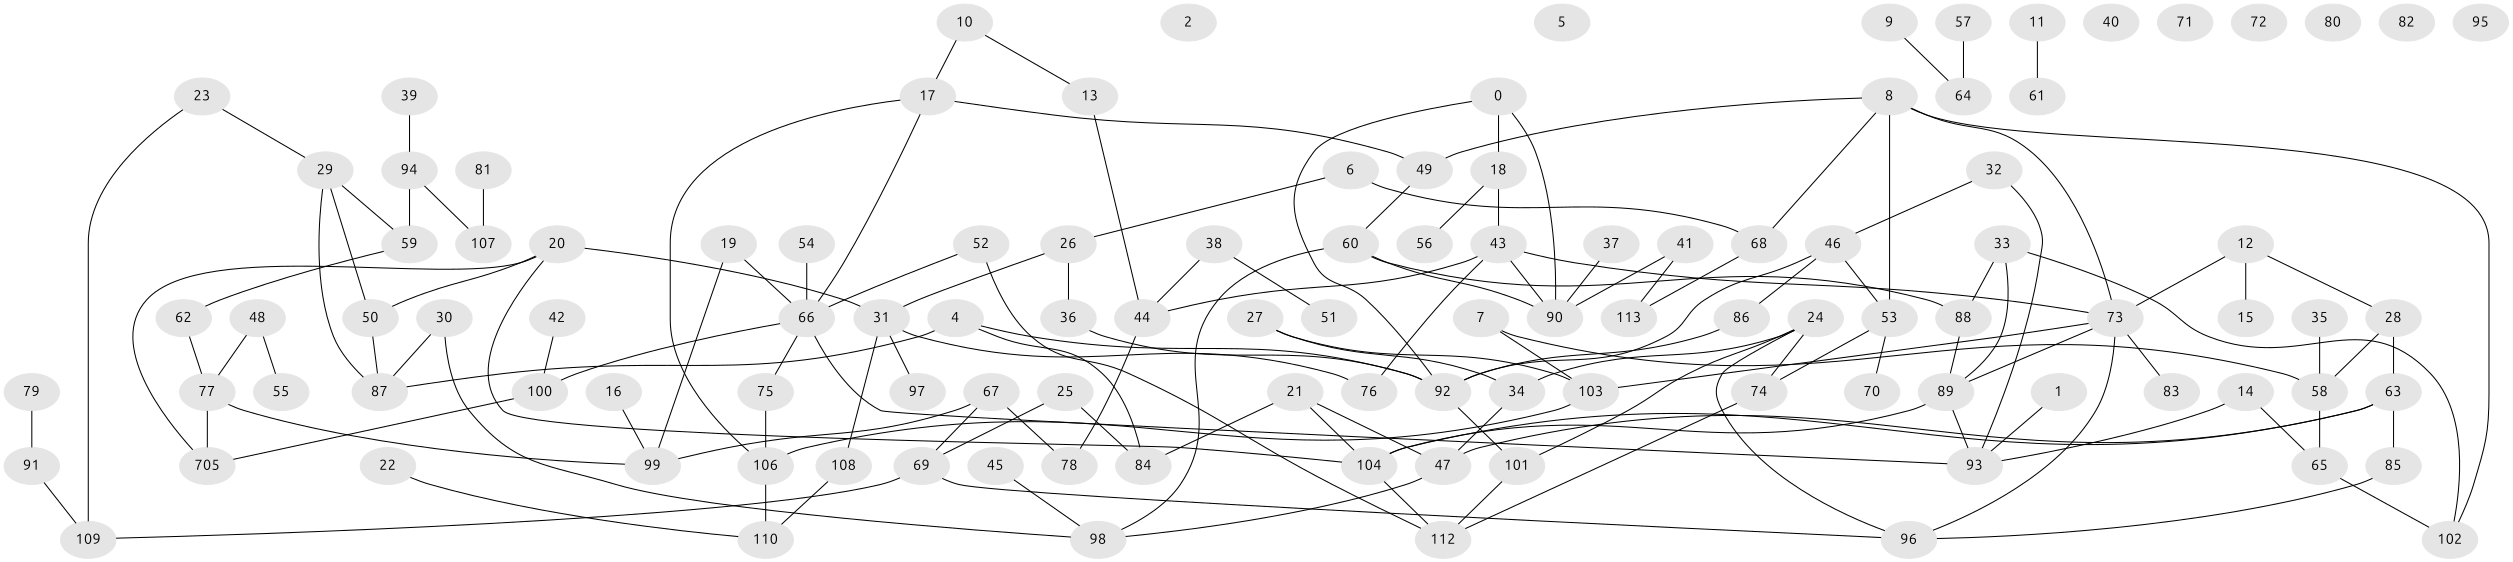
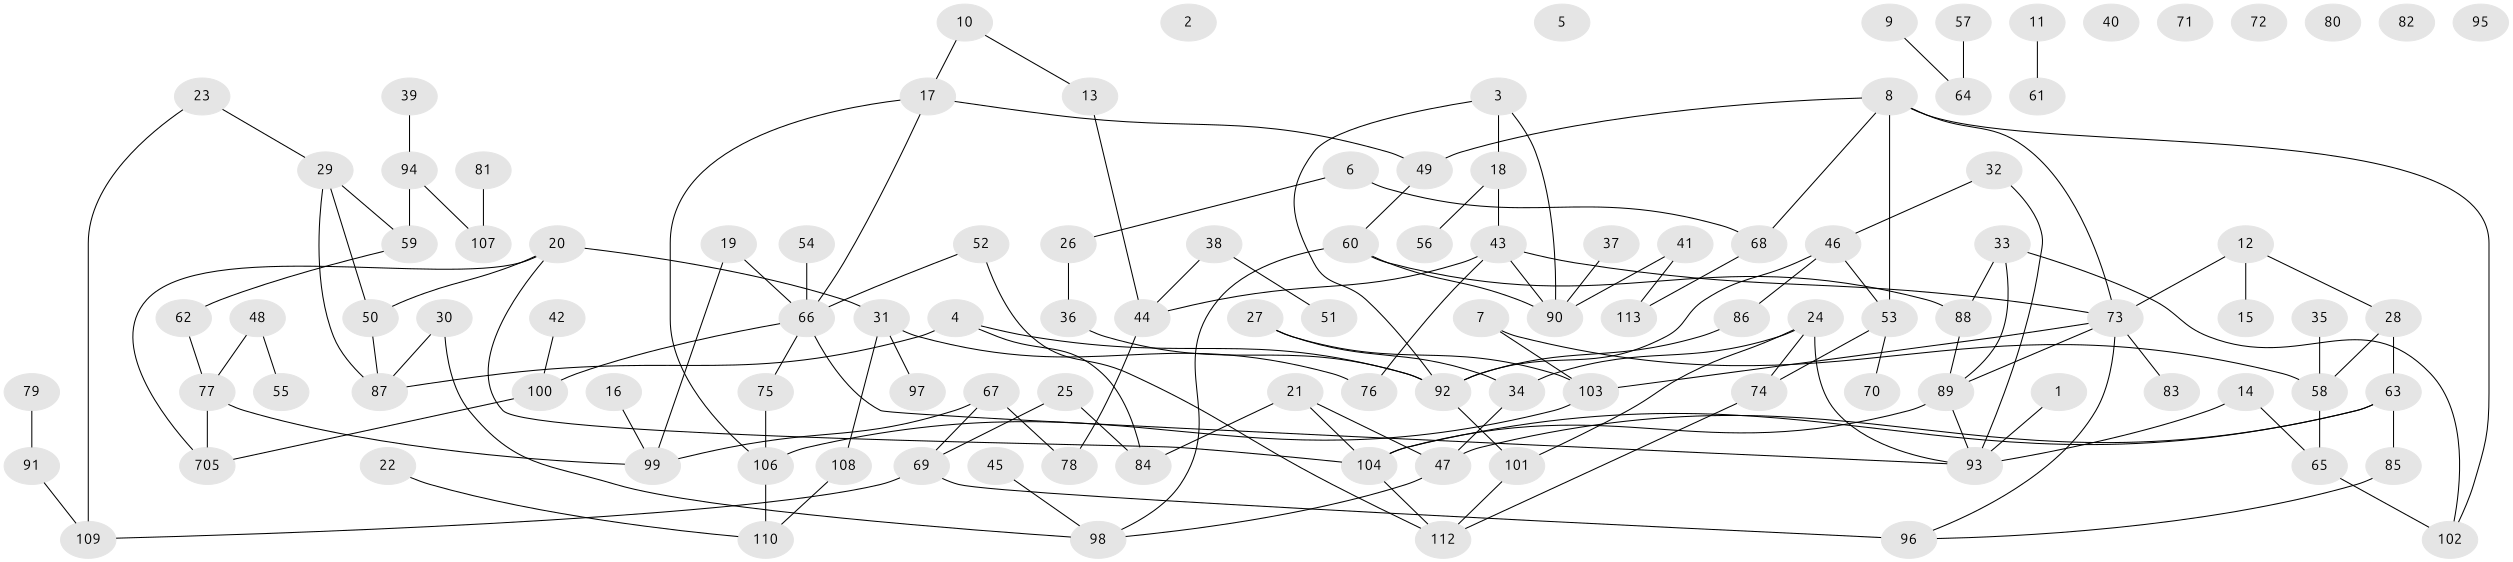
node "0": label "0" -> "3"
edge "26" -- "31": removed
edge "24" -- "96": now "24" -- "93"
